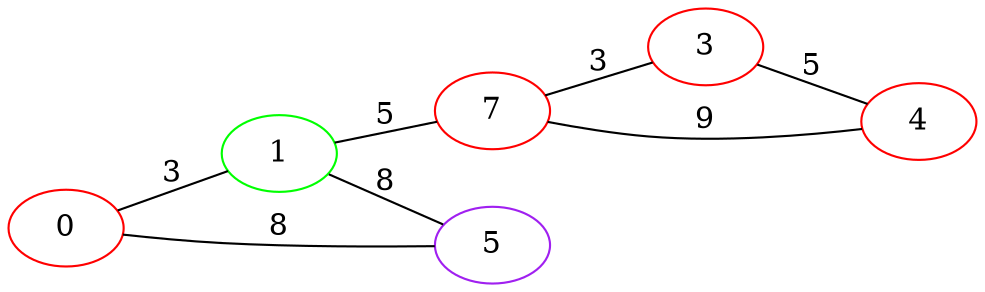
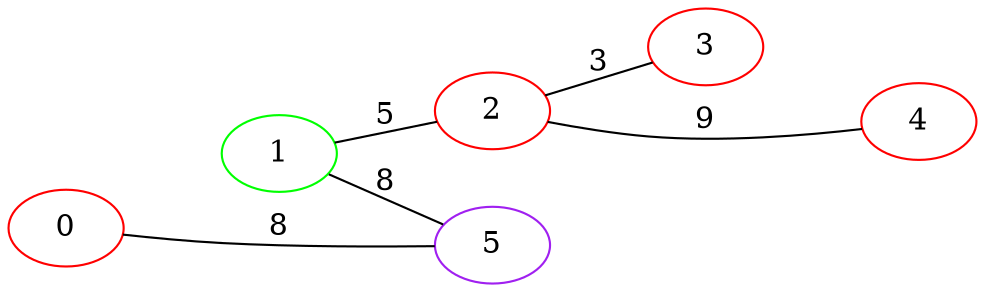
edge "3" -- "4": removed, label "5"
node "7": label "7" -> "2"
edge "1" -- "0": removed, label "3"
